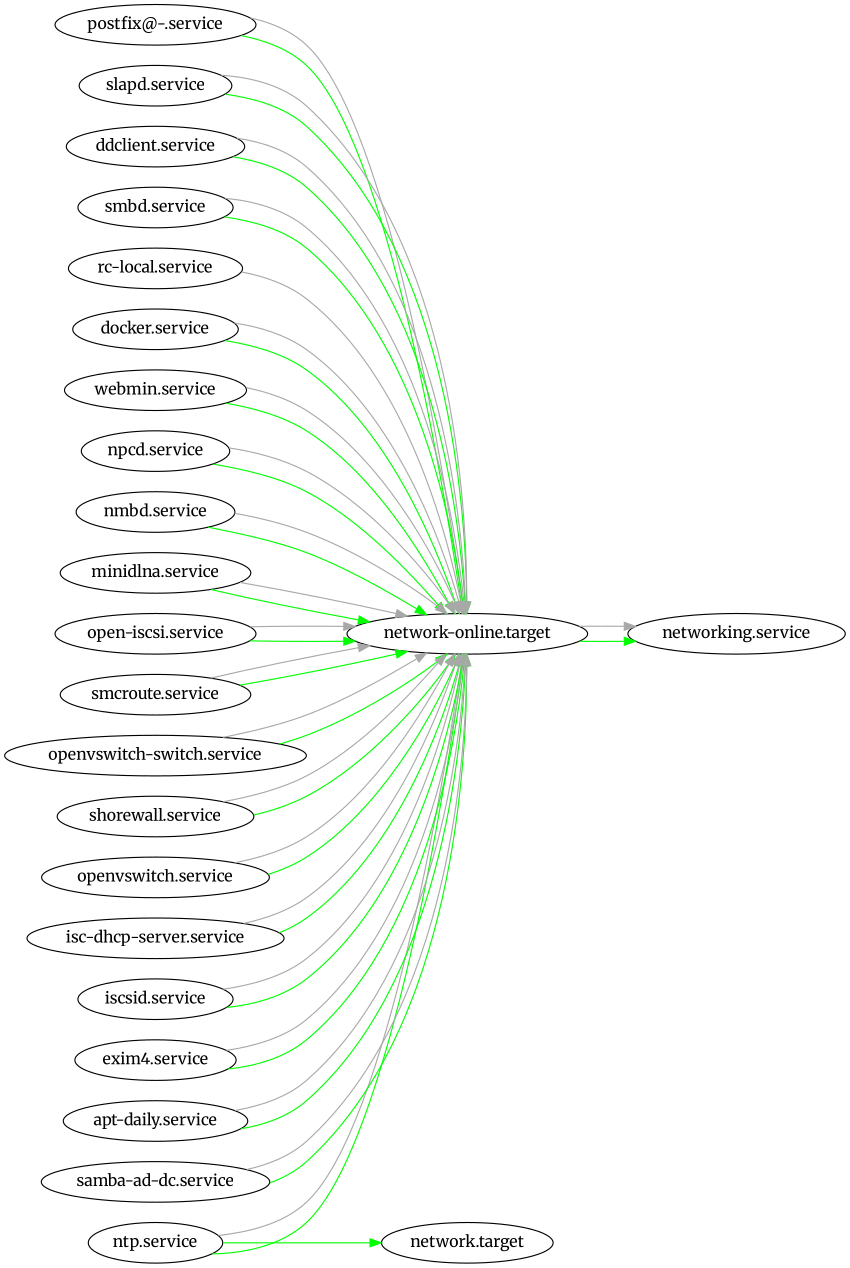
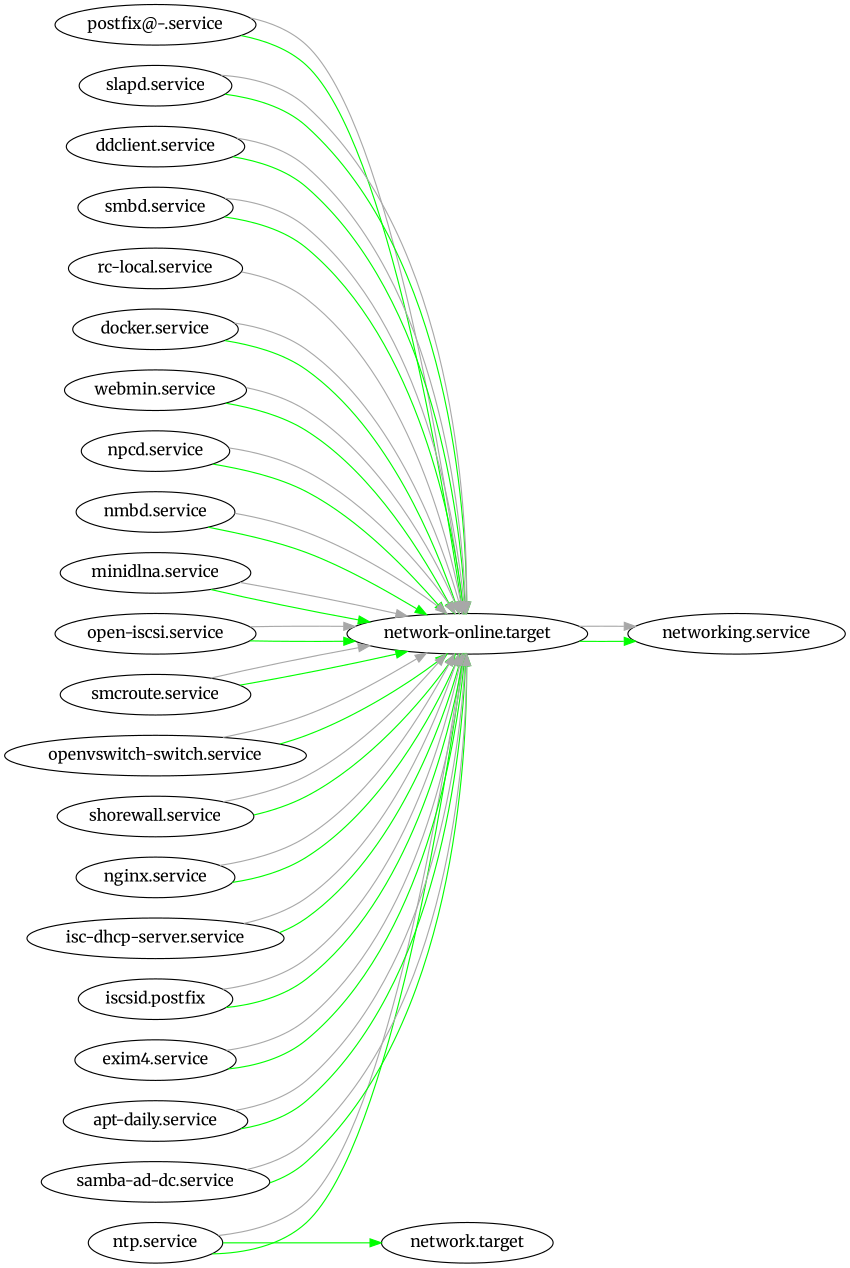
node "openvswitch.service": label "openvswitch.service" -> "nginx.service"
node "iscsid.service": label "iscsid.service" -> "iscsid.postfix"
